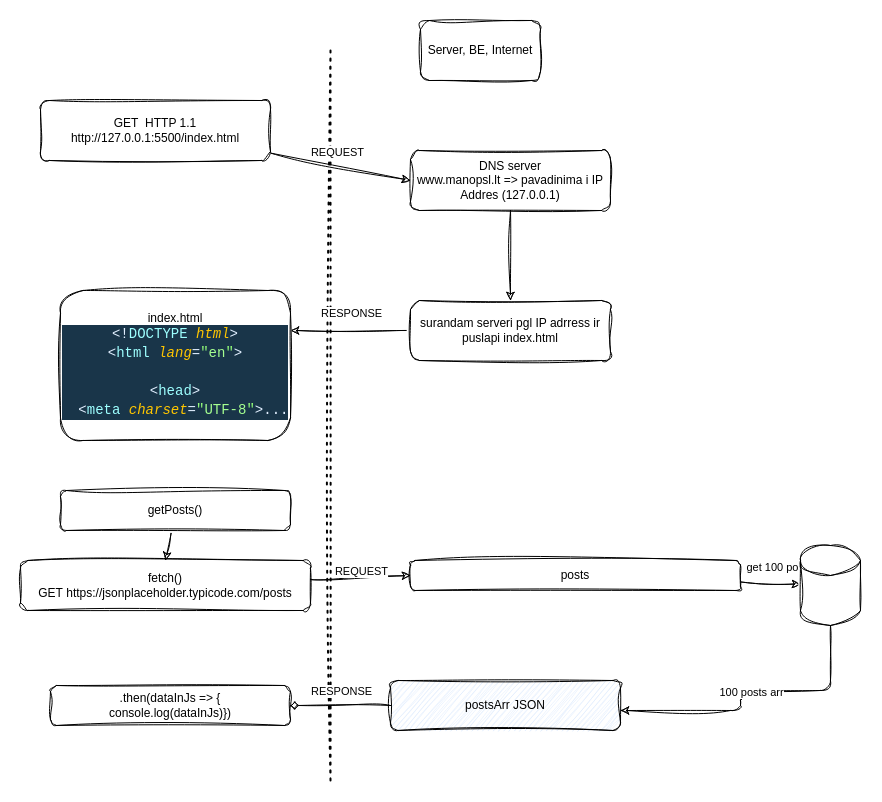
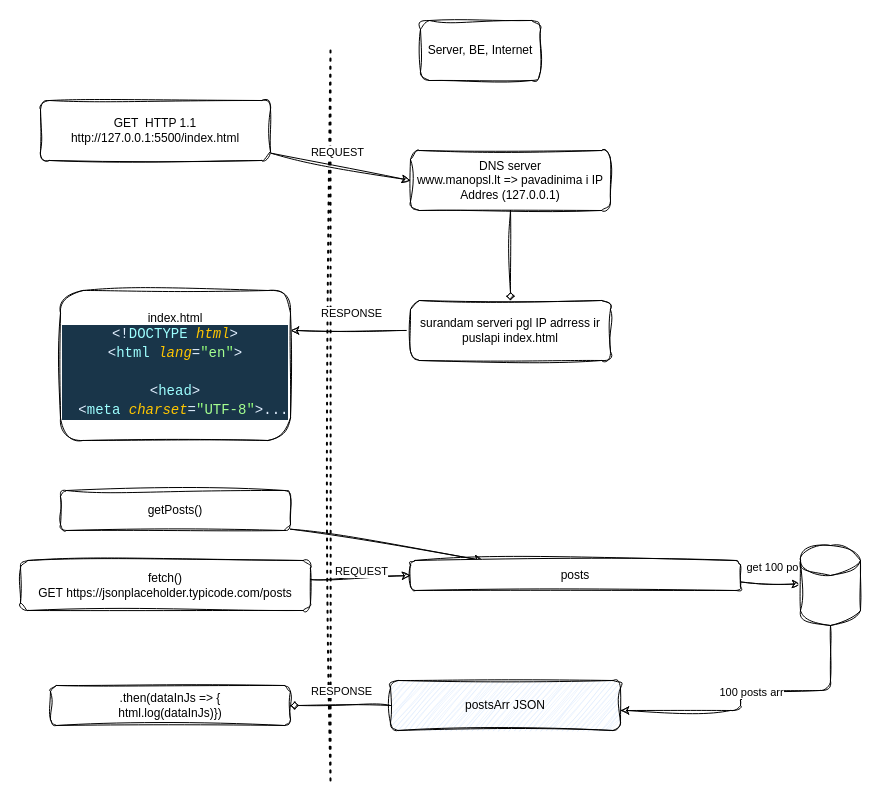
edge "DNS server www.manopsl.lt => pavadinima i IP Addres (127.0.0.1)" -> "surandam serveri pgl IP adrress ir puslapi index.html": arrowhead classic -> diamond
edge "getPosts()" -> "fetch() GET https://jsonplaceholder.typicode.com/posts": now "getPosts()" -> "posts"
node ".then(dataInJs => { console.log(dataInJs)})": label ".then(dataInJs => { console.log(dataInJs)})" -> ".then(dataInJs => { html.log(dataInJs)})"
